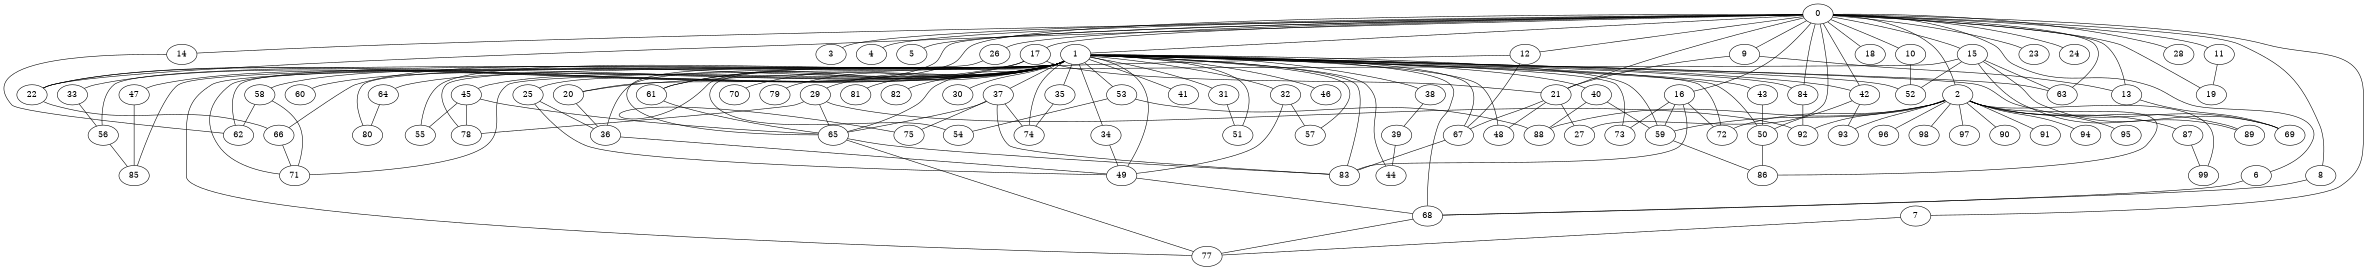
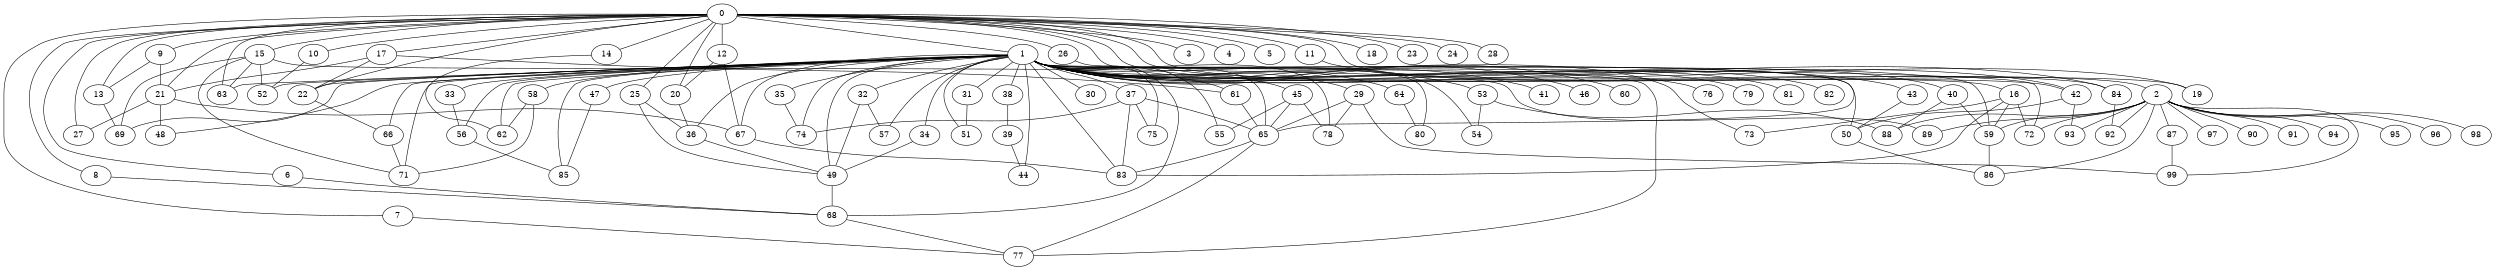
node "70": label "70" -> "76"
edge "29" -- "92": now "29" -- "99"
